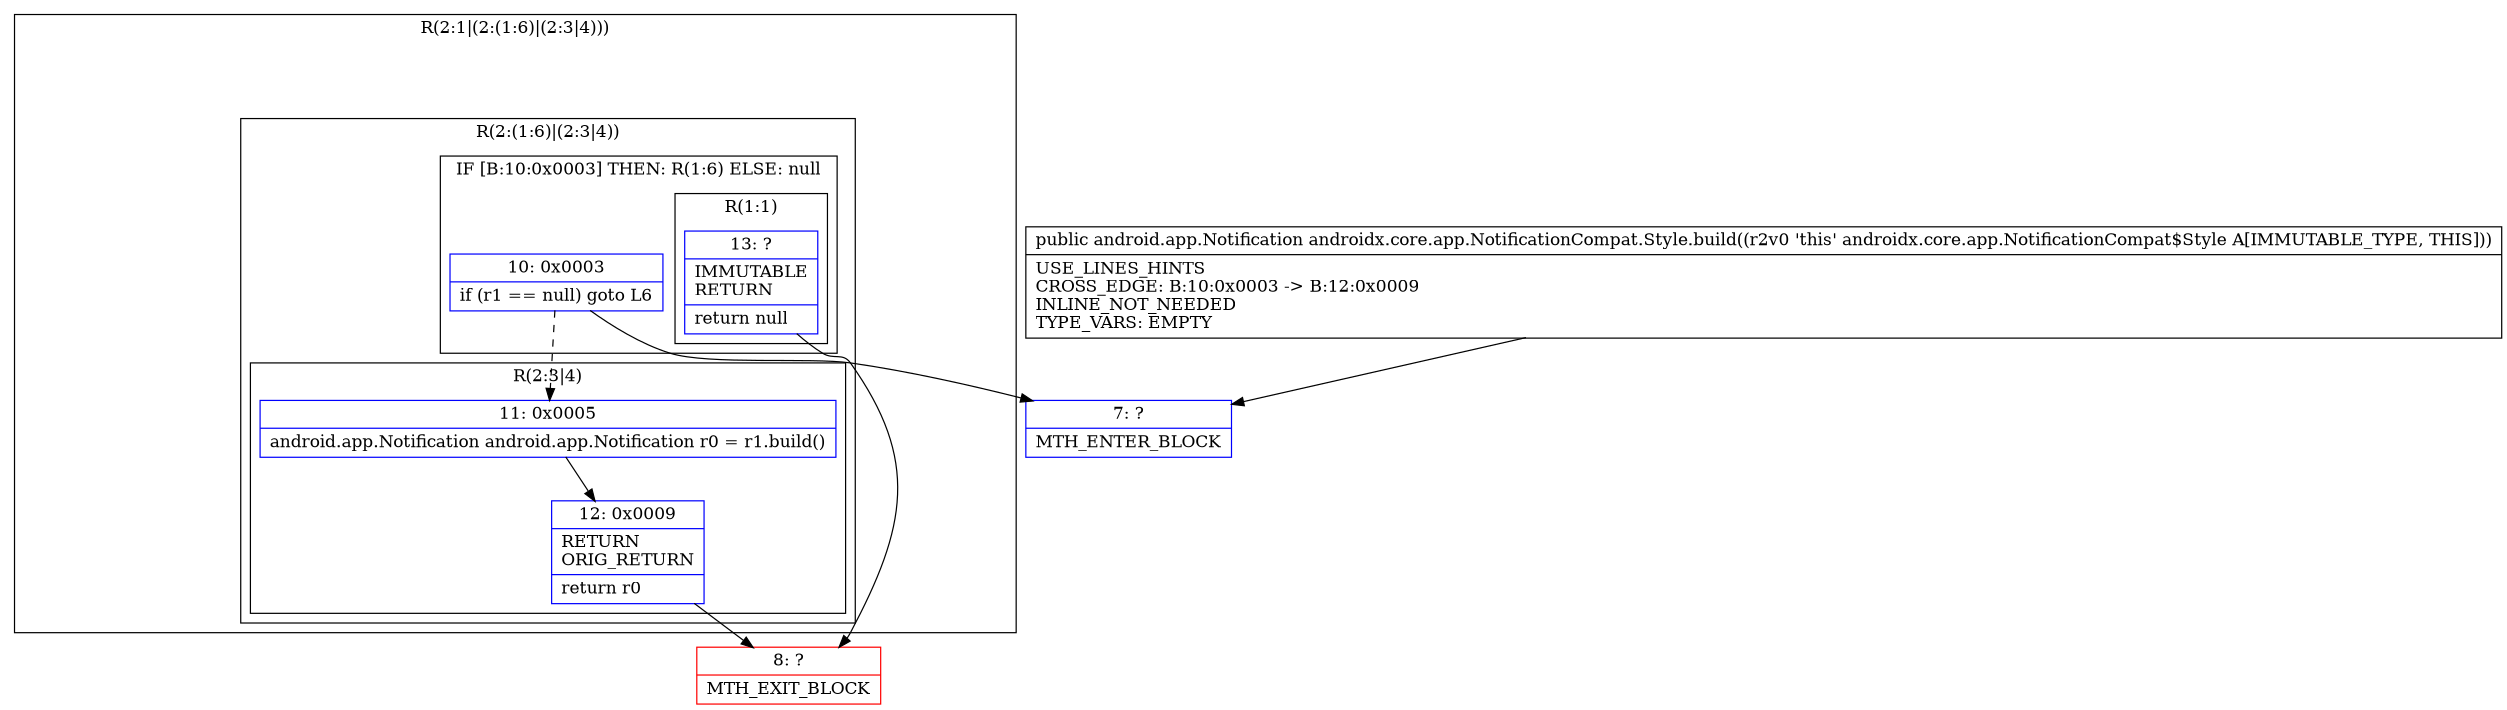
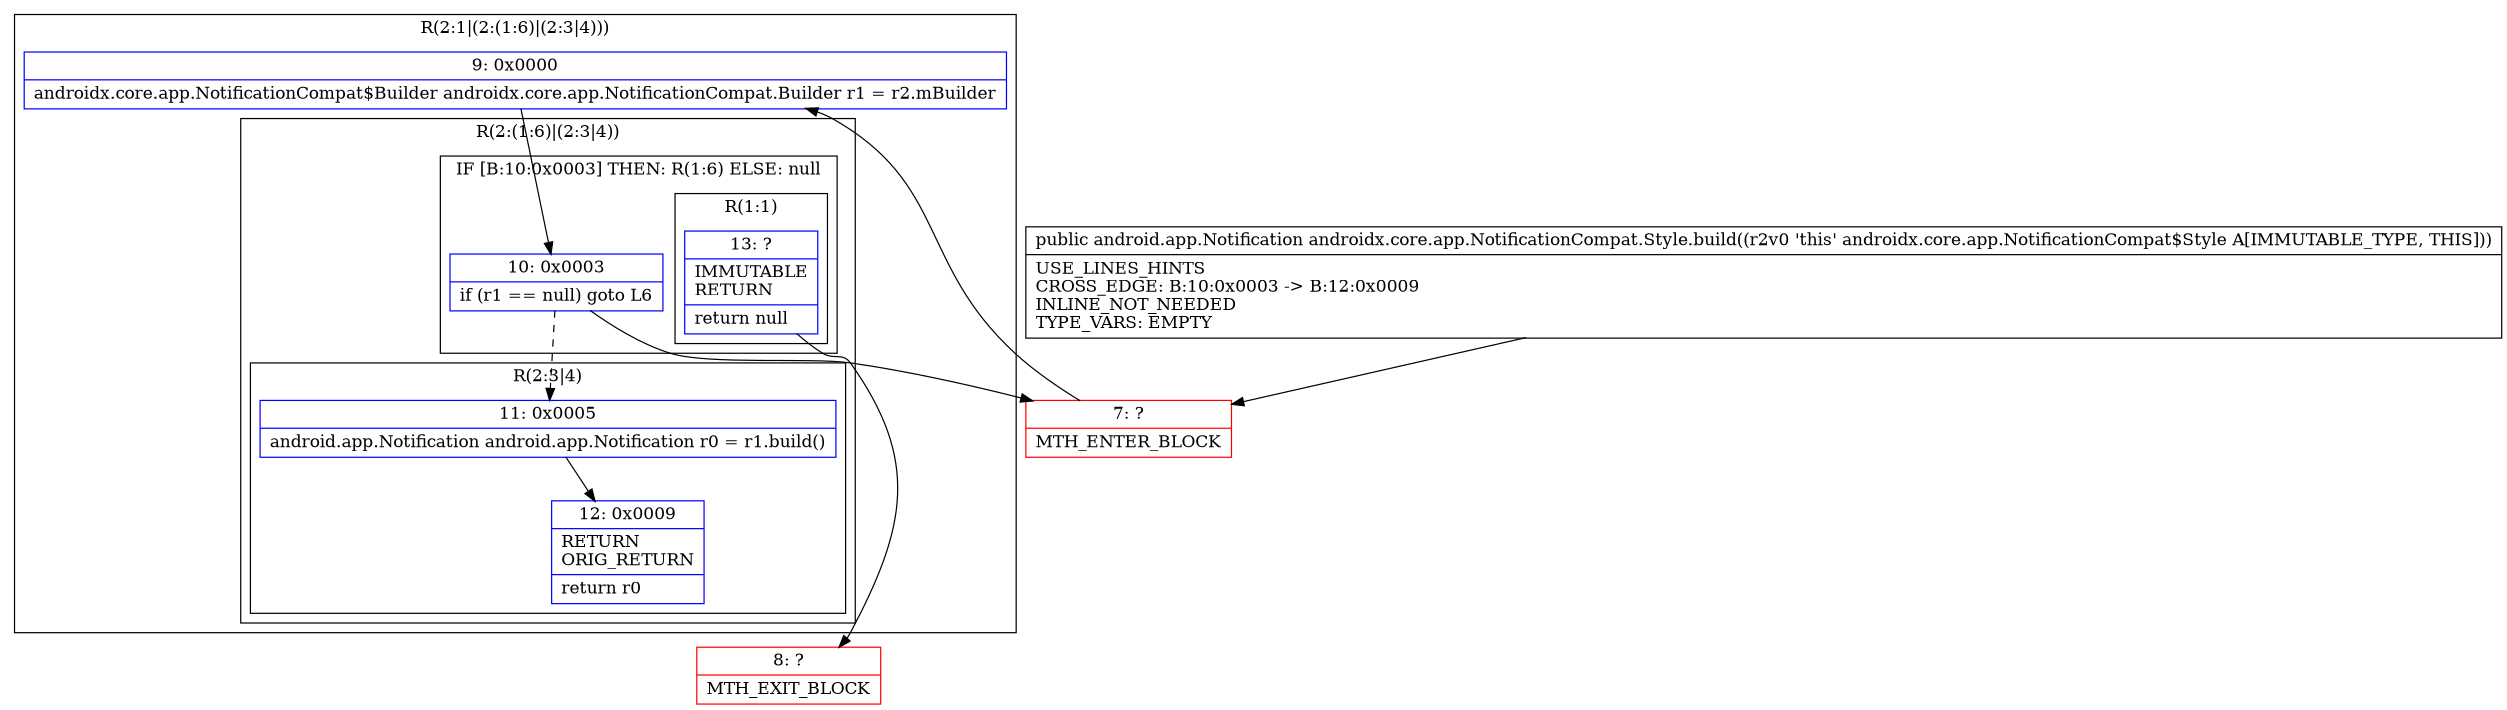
node "9: 0x0000": added
node "7: ?": color blue -> red
edge "12: 0x0009" -> "8: ?": removed
